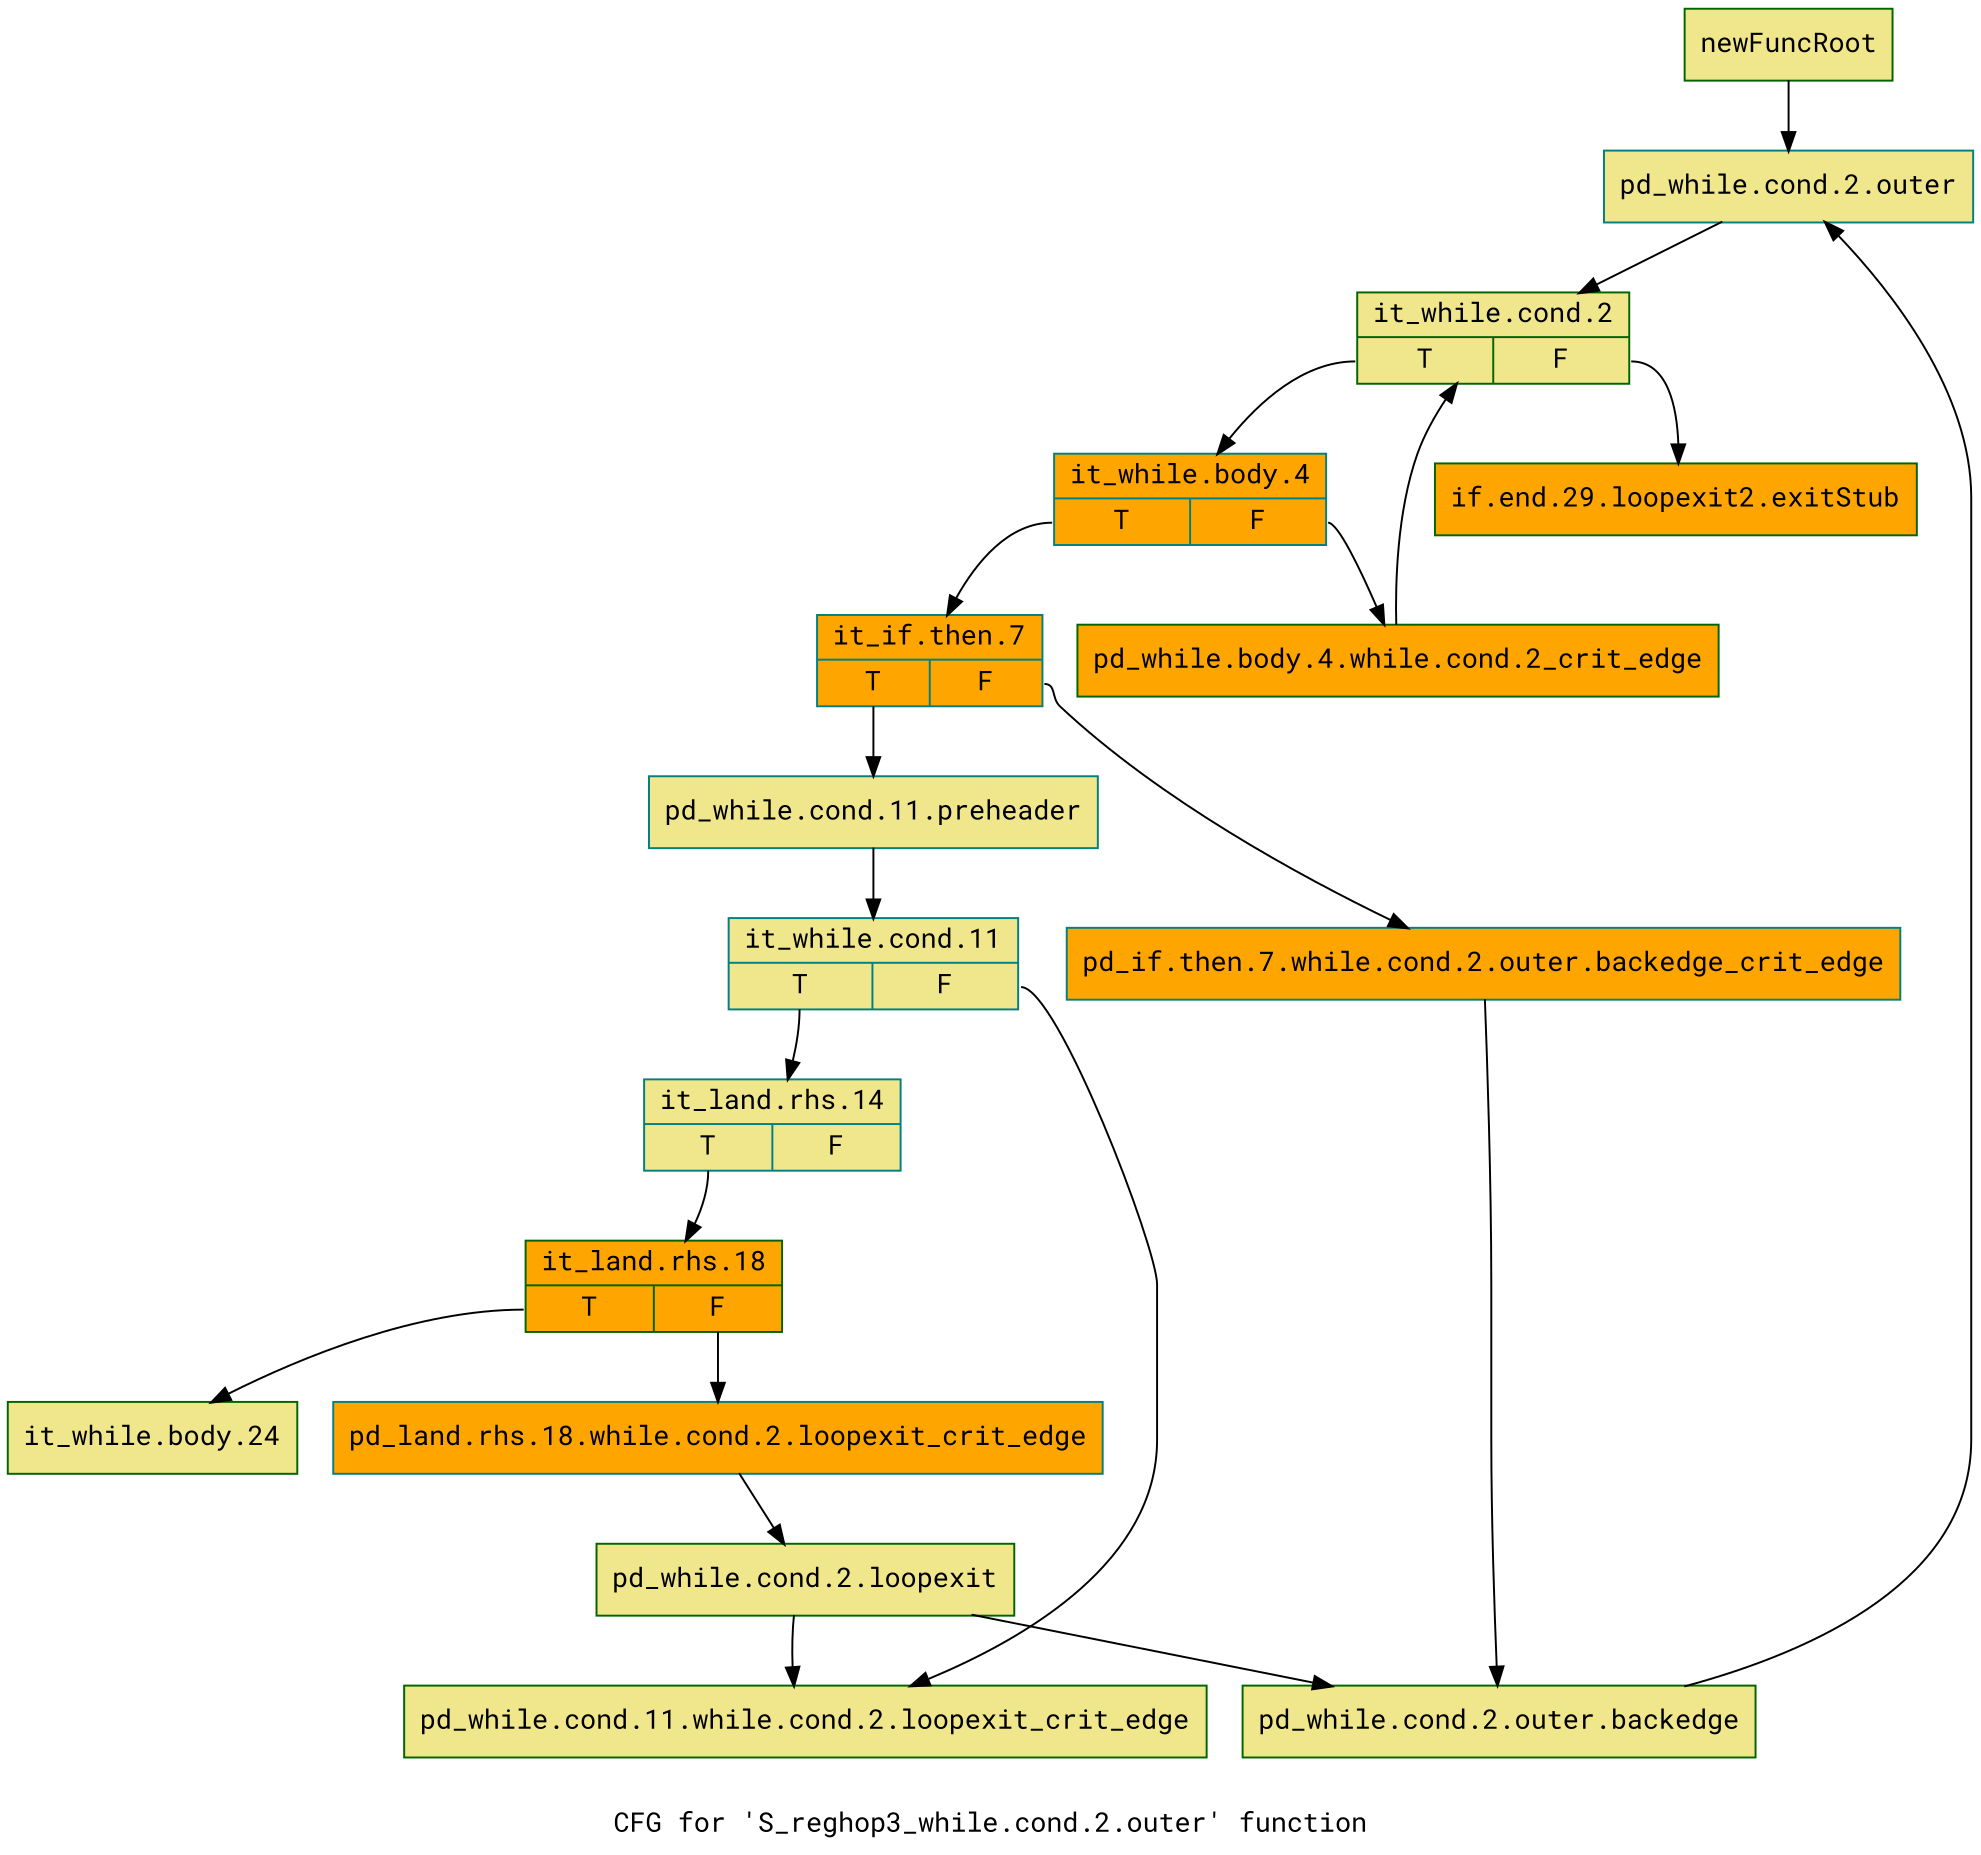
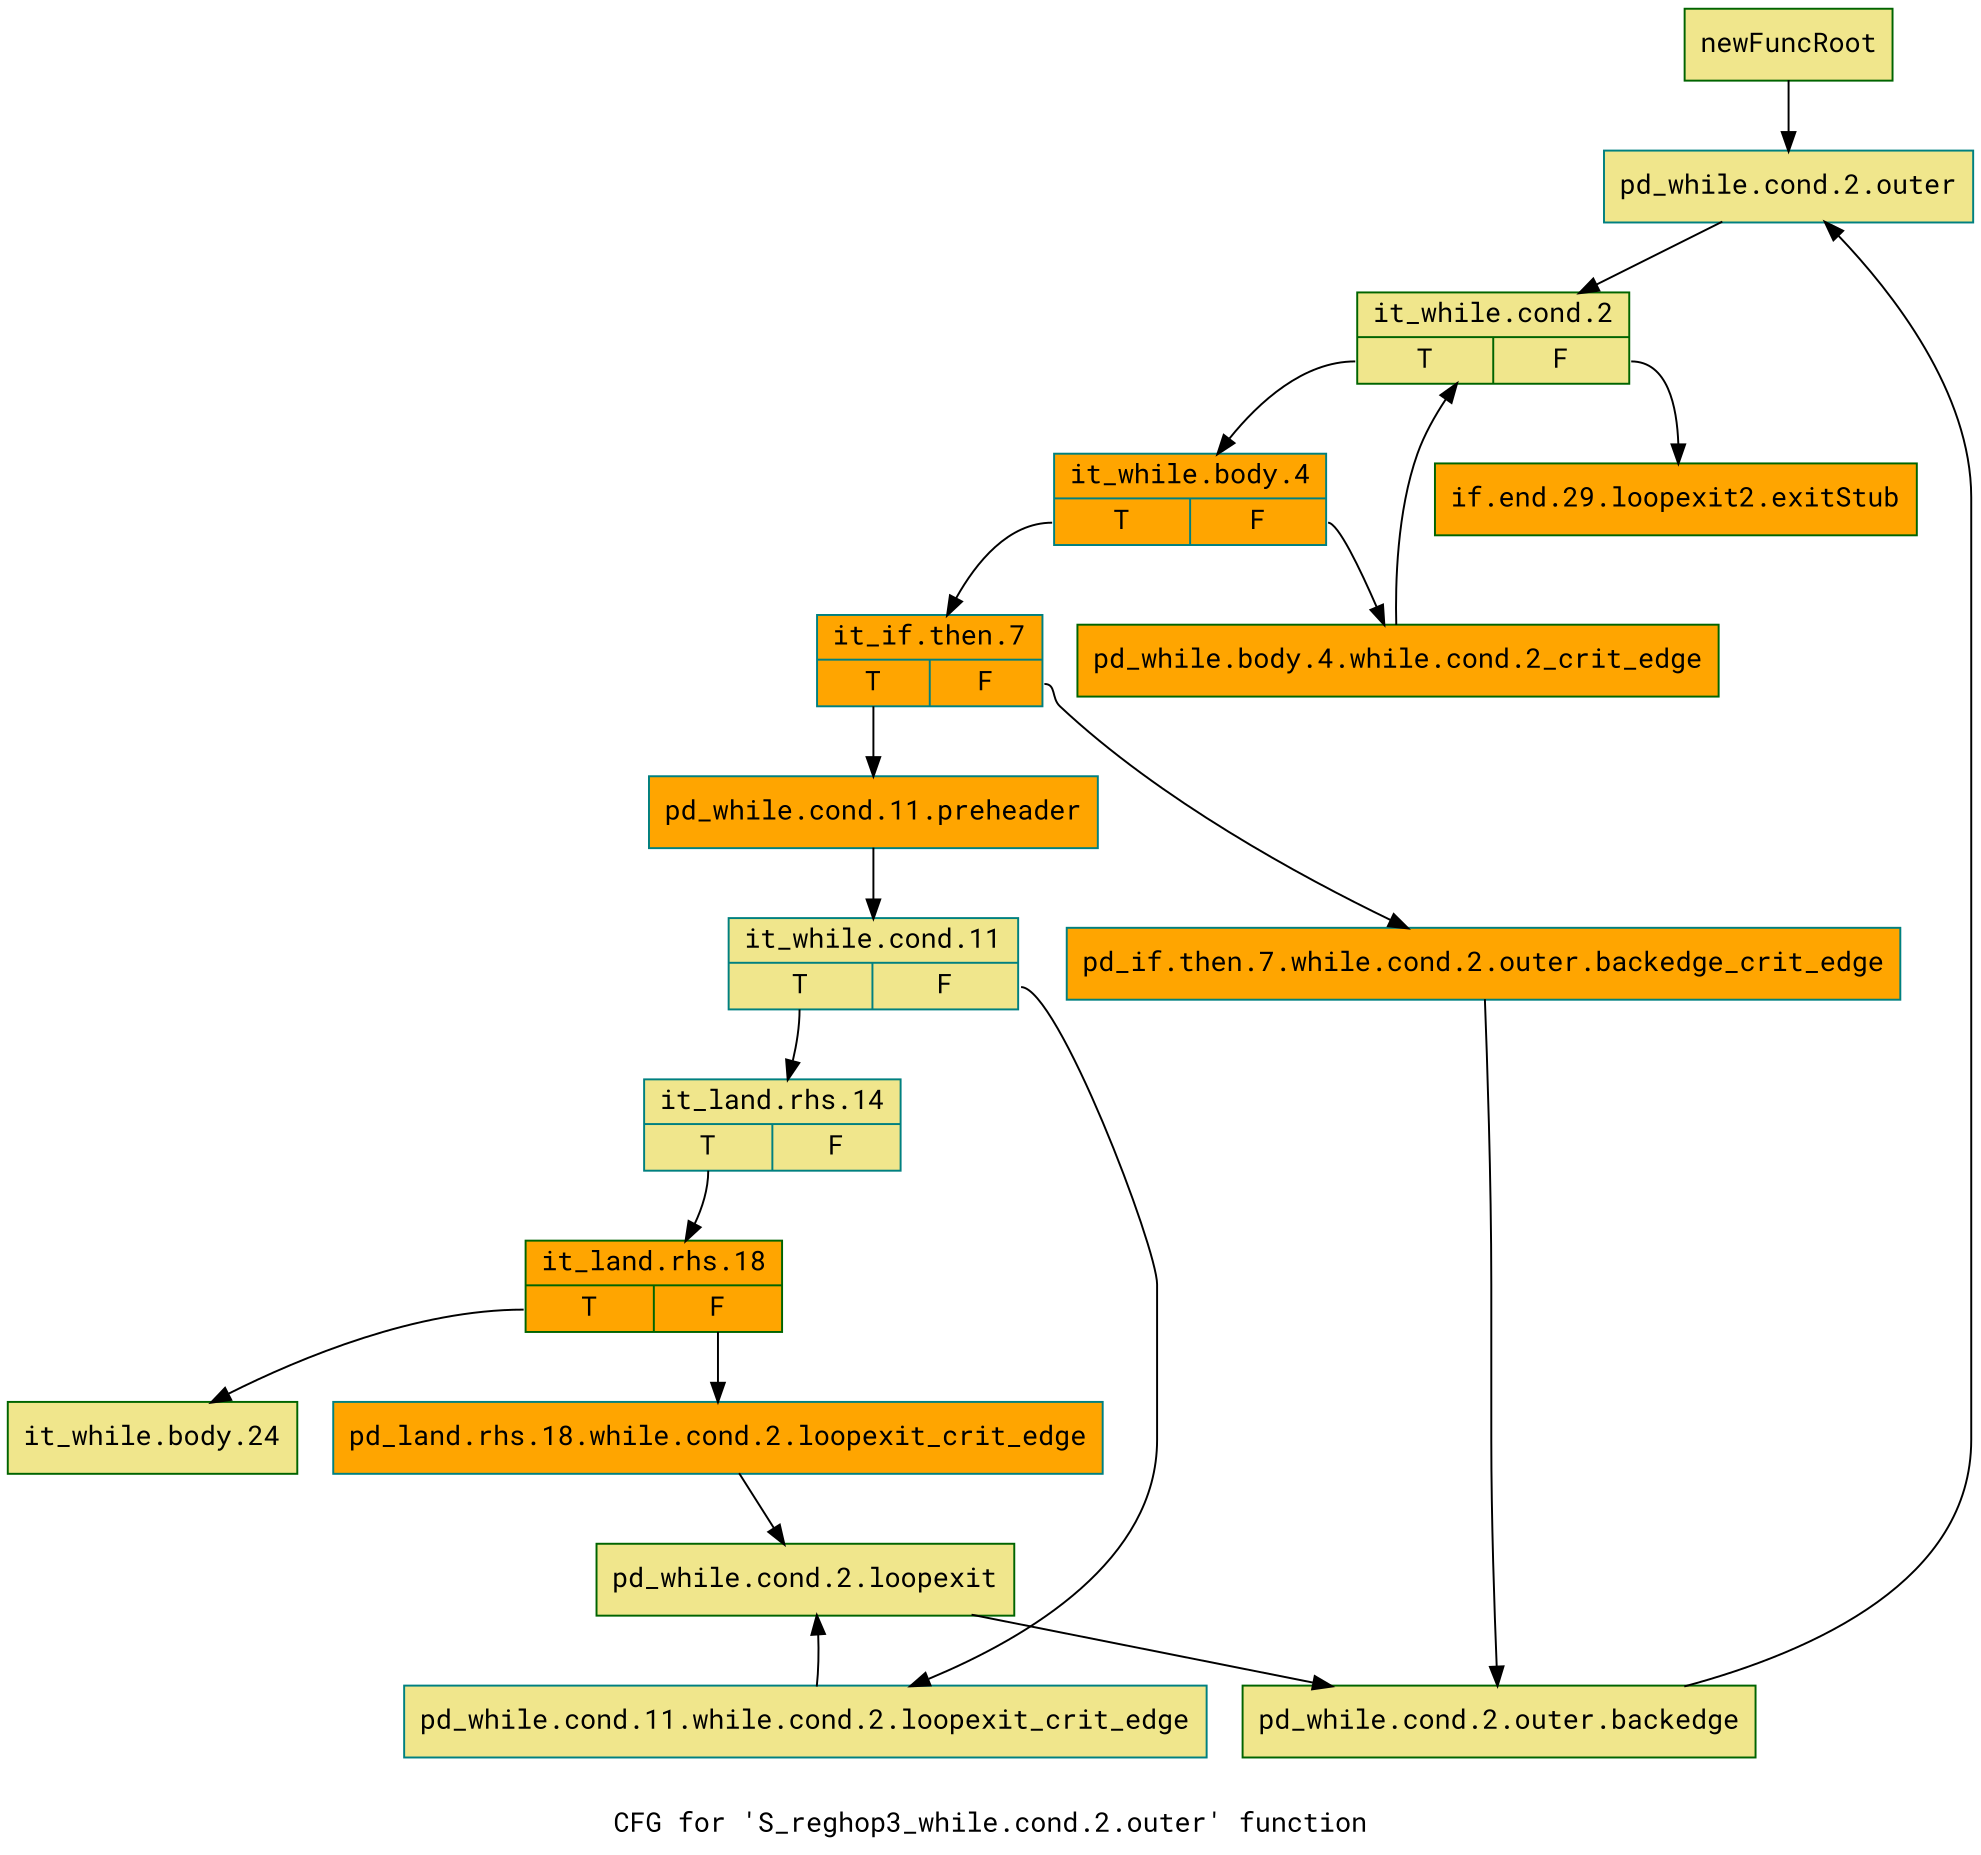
node "pd_while.cond.11.preheader": fillcolor khaki -> orange
edge "pd_while.cond.2.loopexit" -> "pd_while.cond.11.while.cond.2.loopexit_crit_edge": reversed
node "pd_while.cond.11.while.cond.2.loopexit_crit_edge": color darkgreen -> teal
